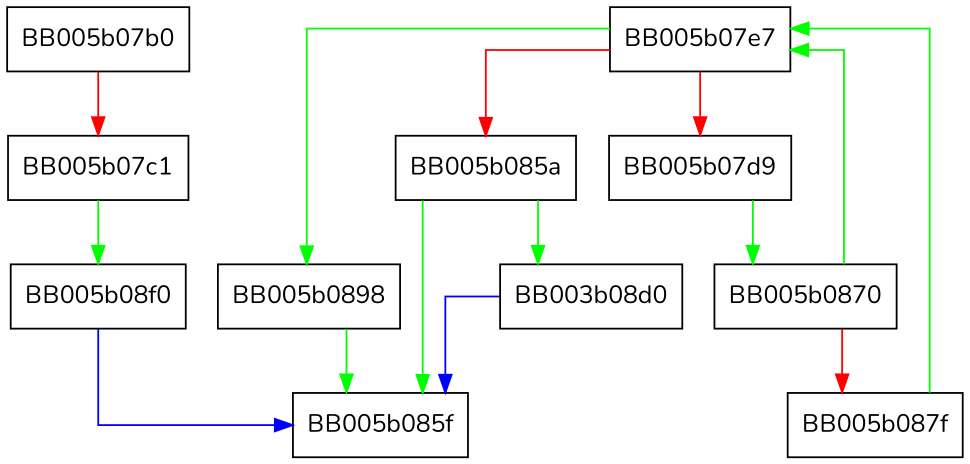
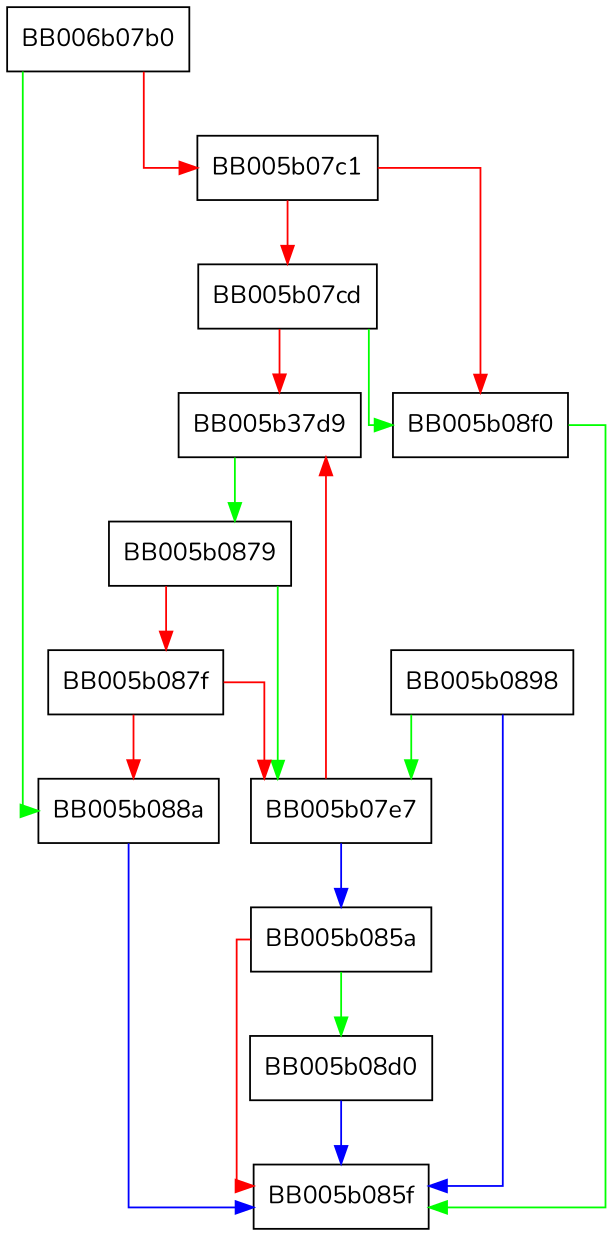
edge "BB005b07e7" -> "BB005b0898": reversed
node "BB005b07b0": label "BB005b07b0" -> "BB006b07b0"
edge "BB005b07e7" -> "BB005b085a": color red -> blue
edge "BB005b087f" -> "BB005b07e7": color green -> red
node "BB005b07d9": label "BB005b07d9" -> "BB005b37d9"
edge "BB005b07c1" -> "BB005b08f0": color green -> red
edge "BB005b085a" -> "BB005b085f": color green -> red
node "BB005b07cd": added
node "BB003b08d0": label "BB003b08d0" -> "BB005b08d0"
node "BB005b0870": label "BB005b0870" -> "BB005b0879"
edge "BB005b0898" -> "BB005b085f": color green -> blue
edge "BB005b08f0" -> "BB005b085f": color blue -> green
node "BB005b088a": added
